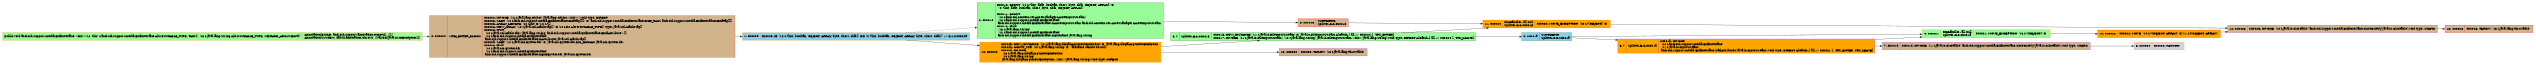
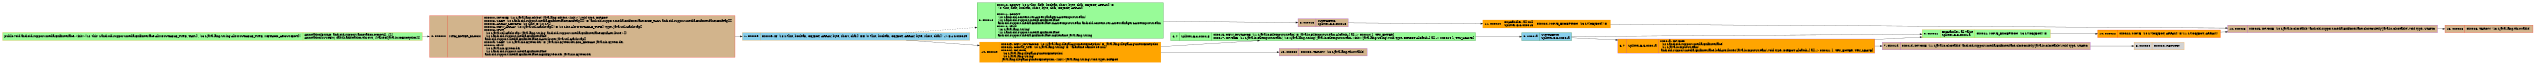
node "3: 0x0015": color red -> purple
edge "4: ?" -> "11: 0x0024": removed
node "9: 0x0021": text "ExcHandler: all null" -> "ExcHandler: all value"
